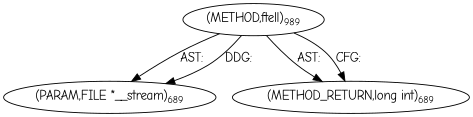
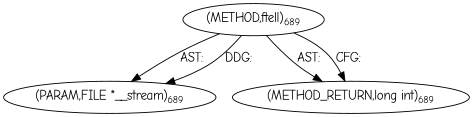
node "(METHOD,ftell)": text "989" -> "689"
